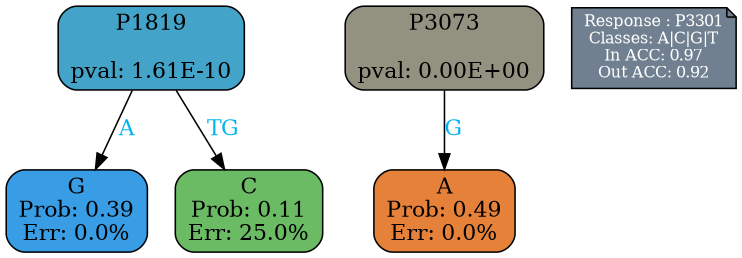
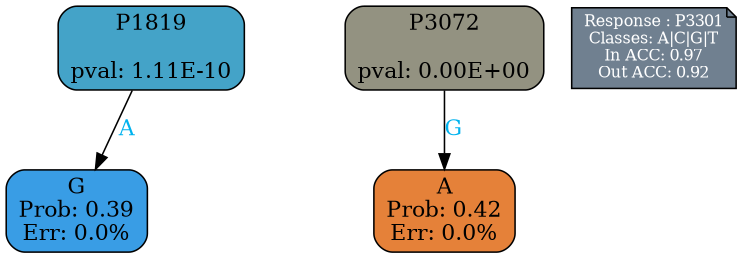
node "P1819 pval: 1.61E-10": label "P1819 pval: 1.61E-10" -> "P1819 pval: 1.11E-10"
node "P3073 pval: 0.00E+00": label "P3073 pval: 0.00E+00" -> "P3072 pval: 0.00E+00"
node "C Prob: 0.11 Err: 25.0%": removed
node "A Prob: 0.49 Err: 0.0%": label "A Prob: 0.49 Err: 0.0%" -> "A Prob: 0.42 Err: 0.0%"
